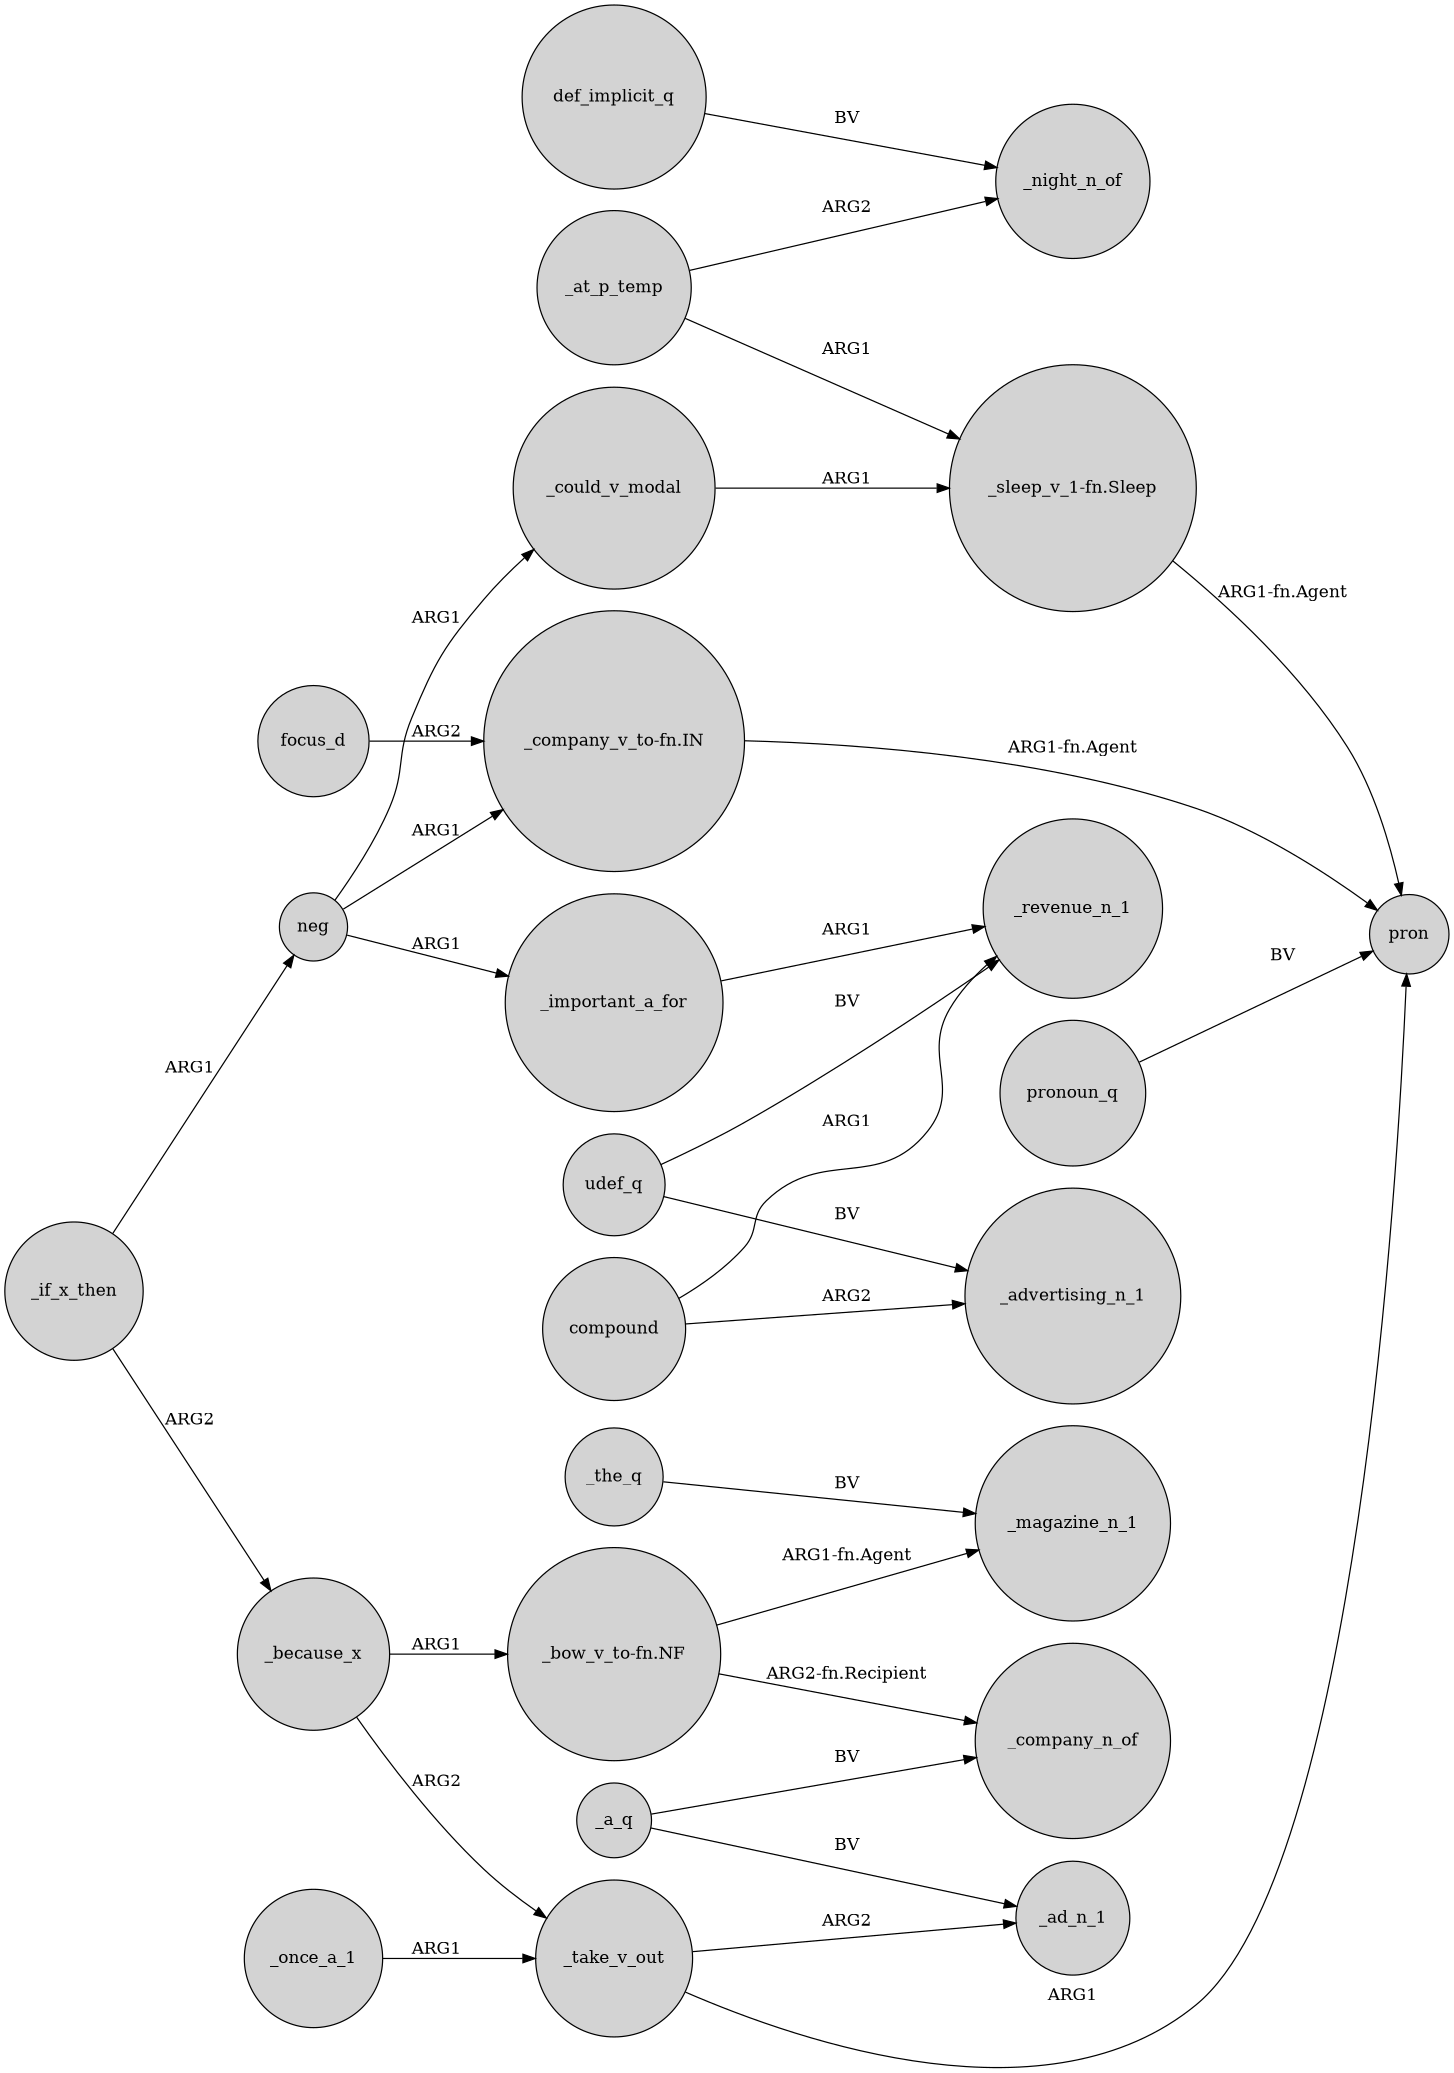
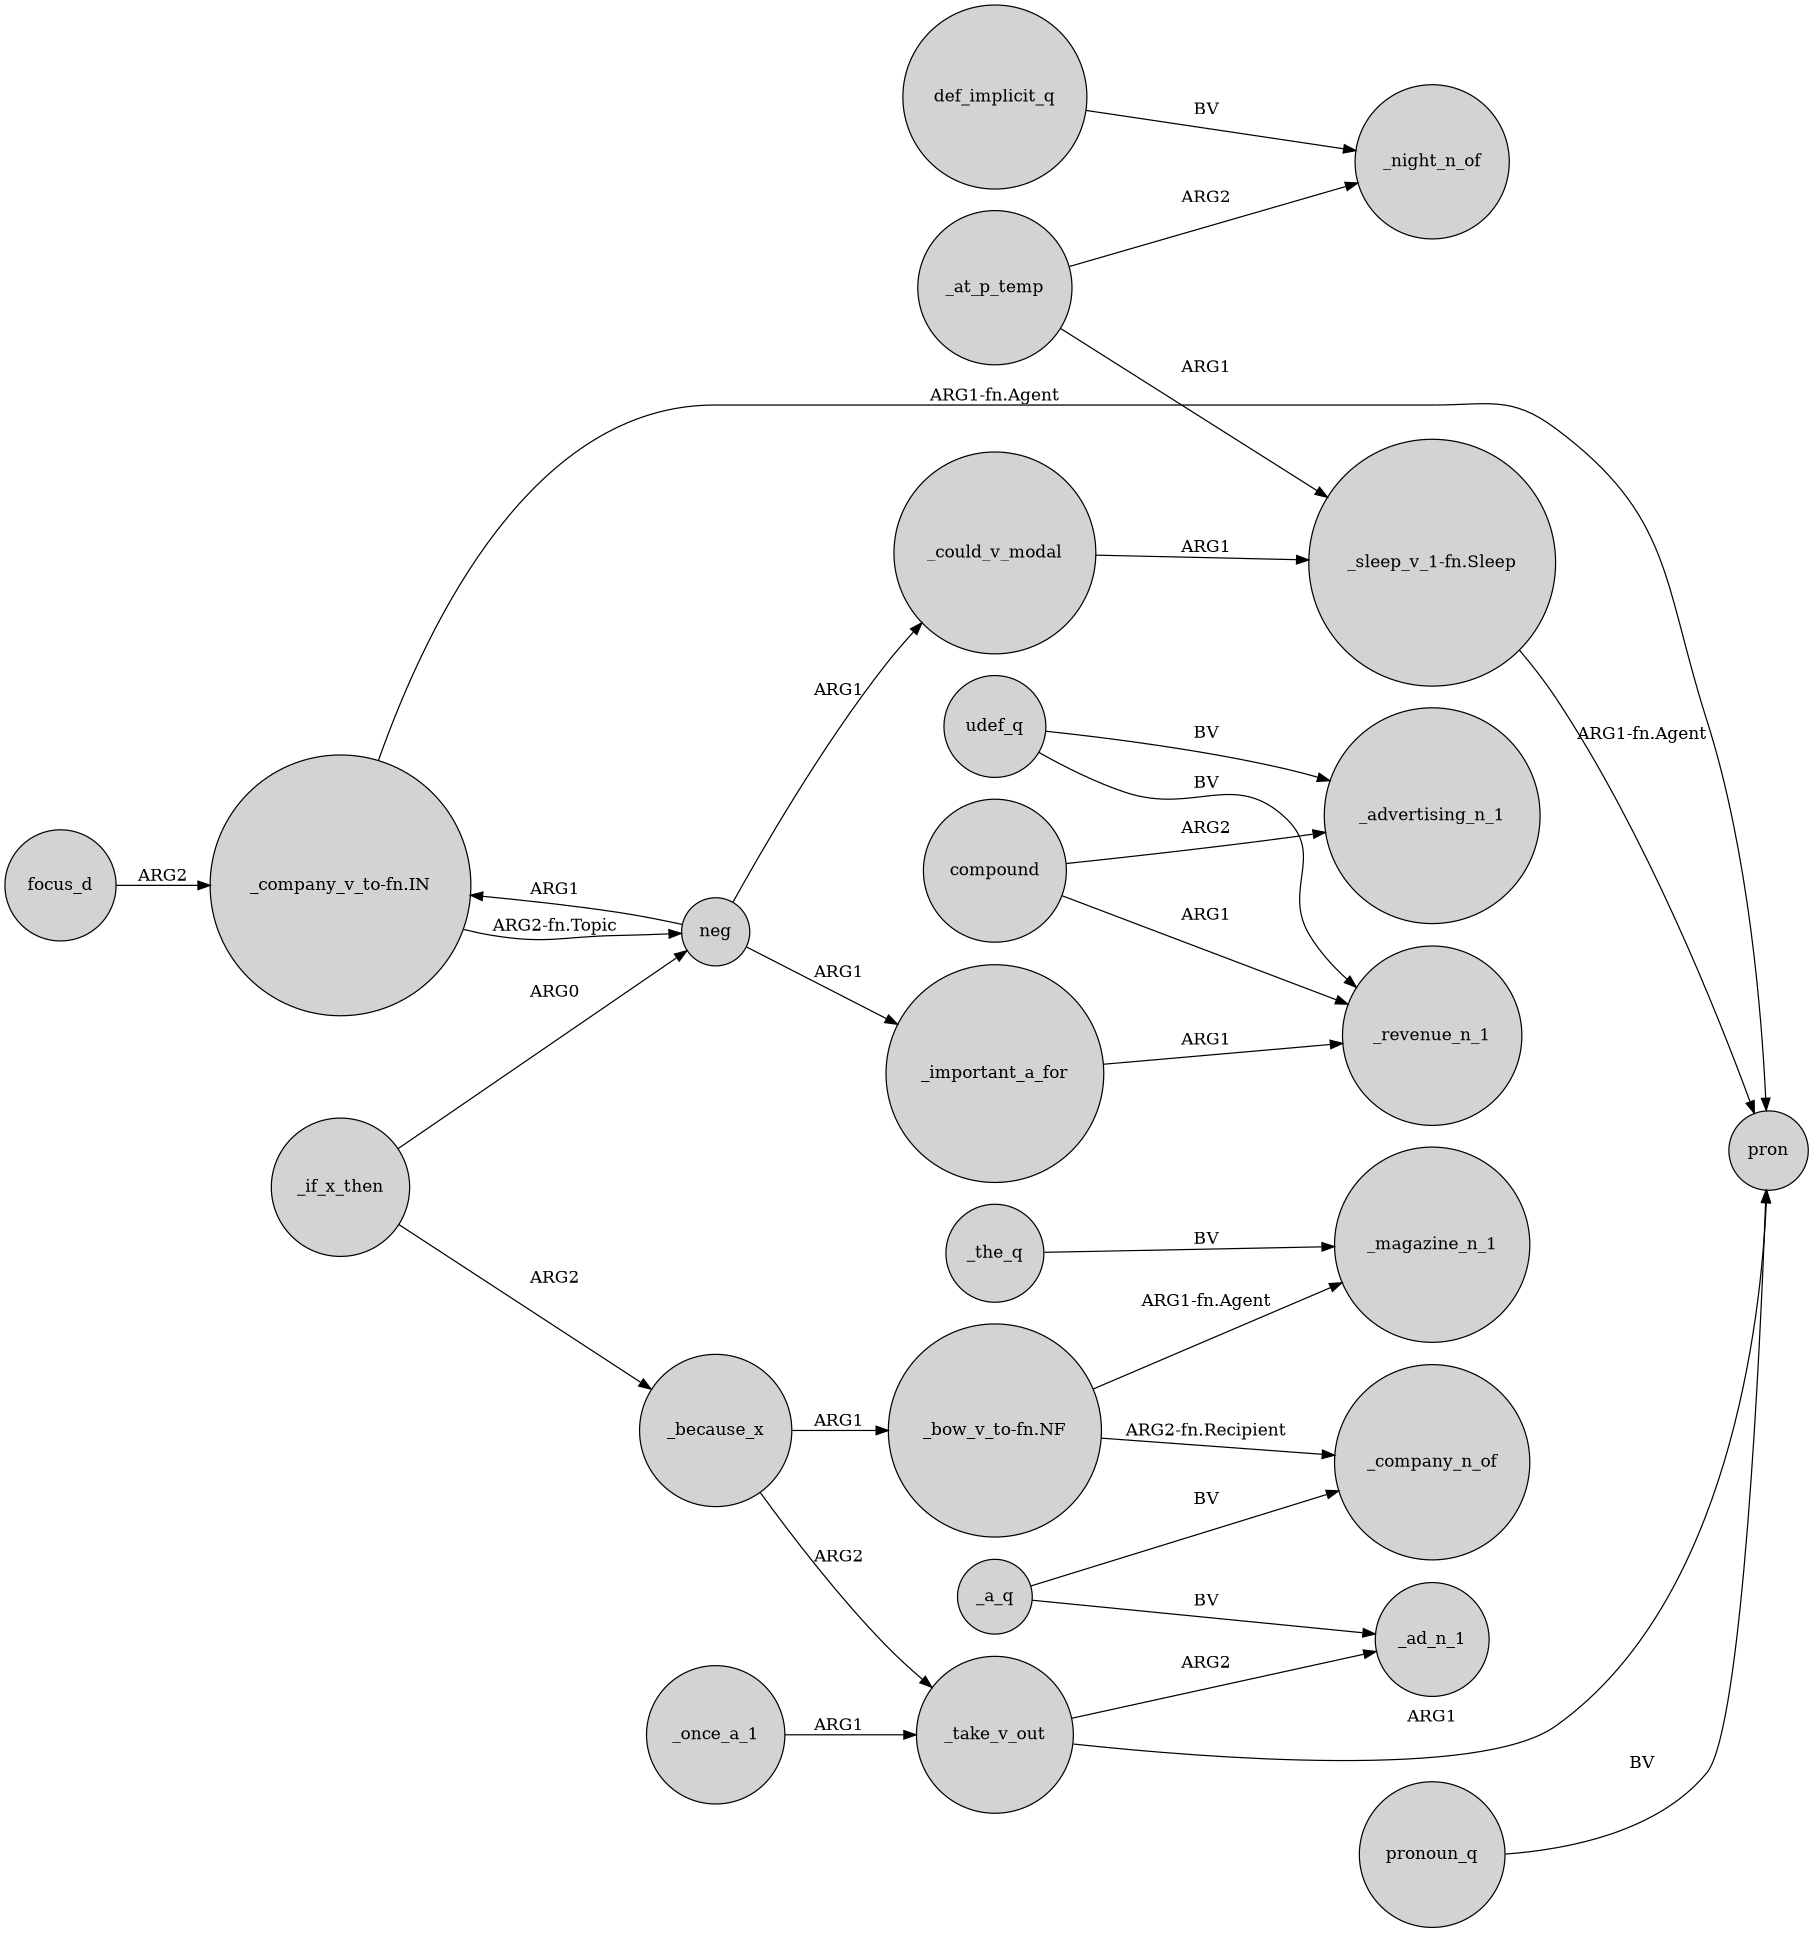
edge "_company_v_to-fn.IN" -> "neg": added, label "ARG2-fn.Topic"
edge "_if_x_then" -> "neg": label "ARG1" -> "ARG0"
